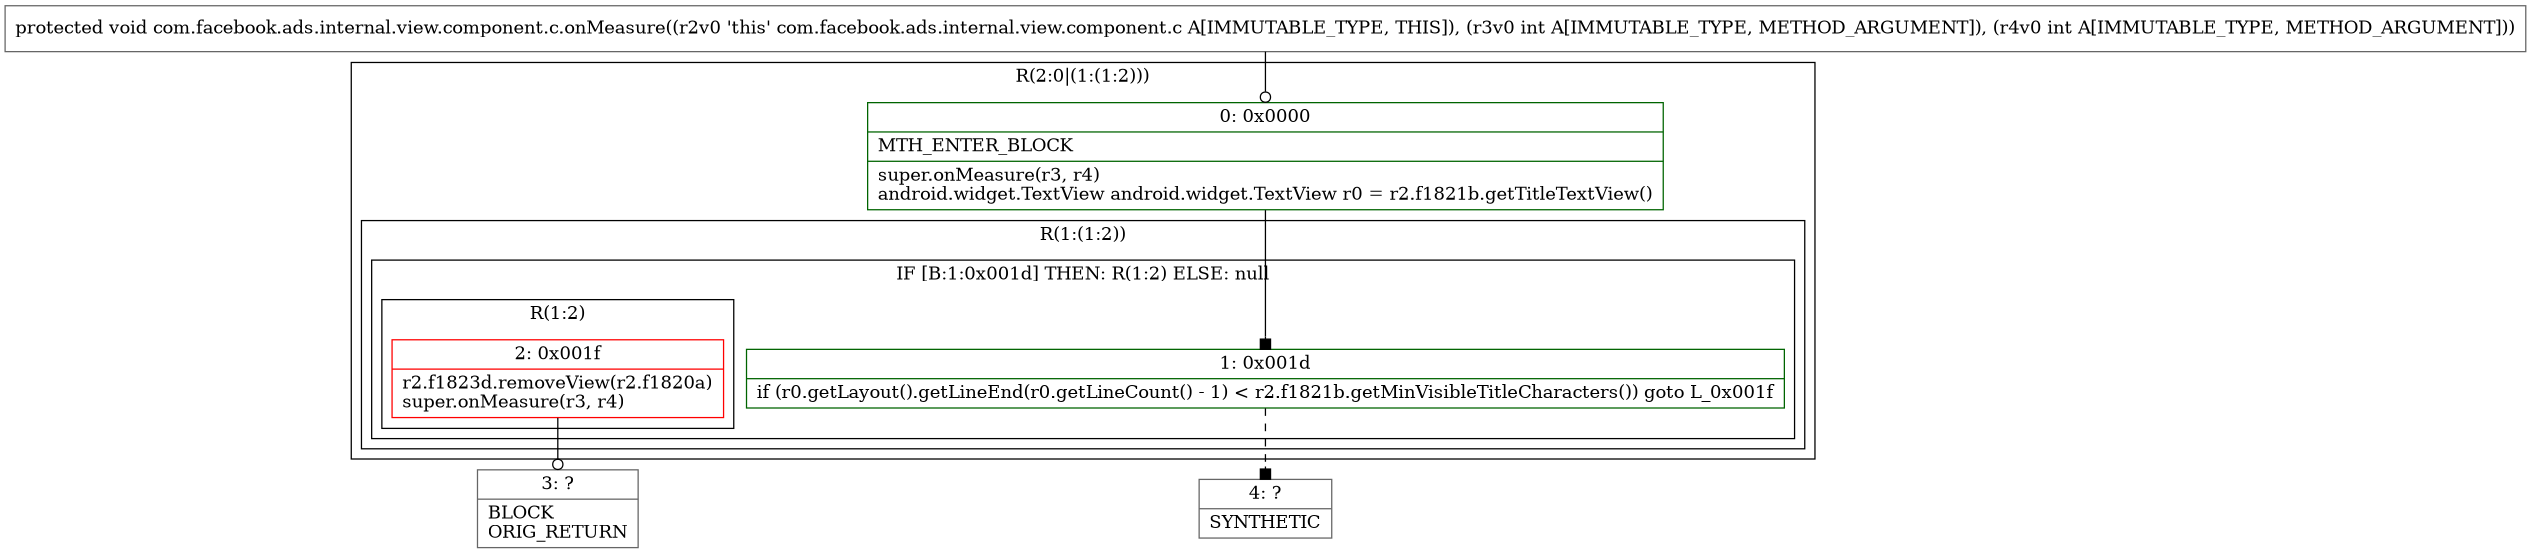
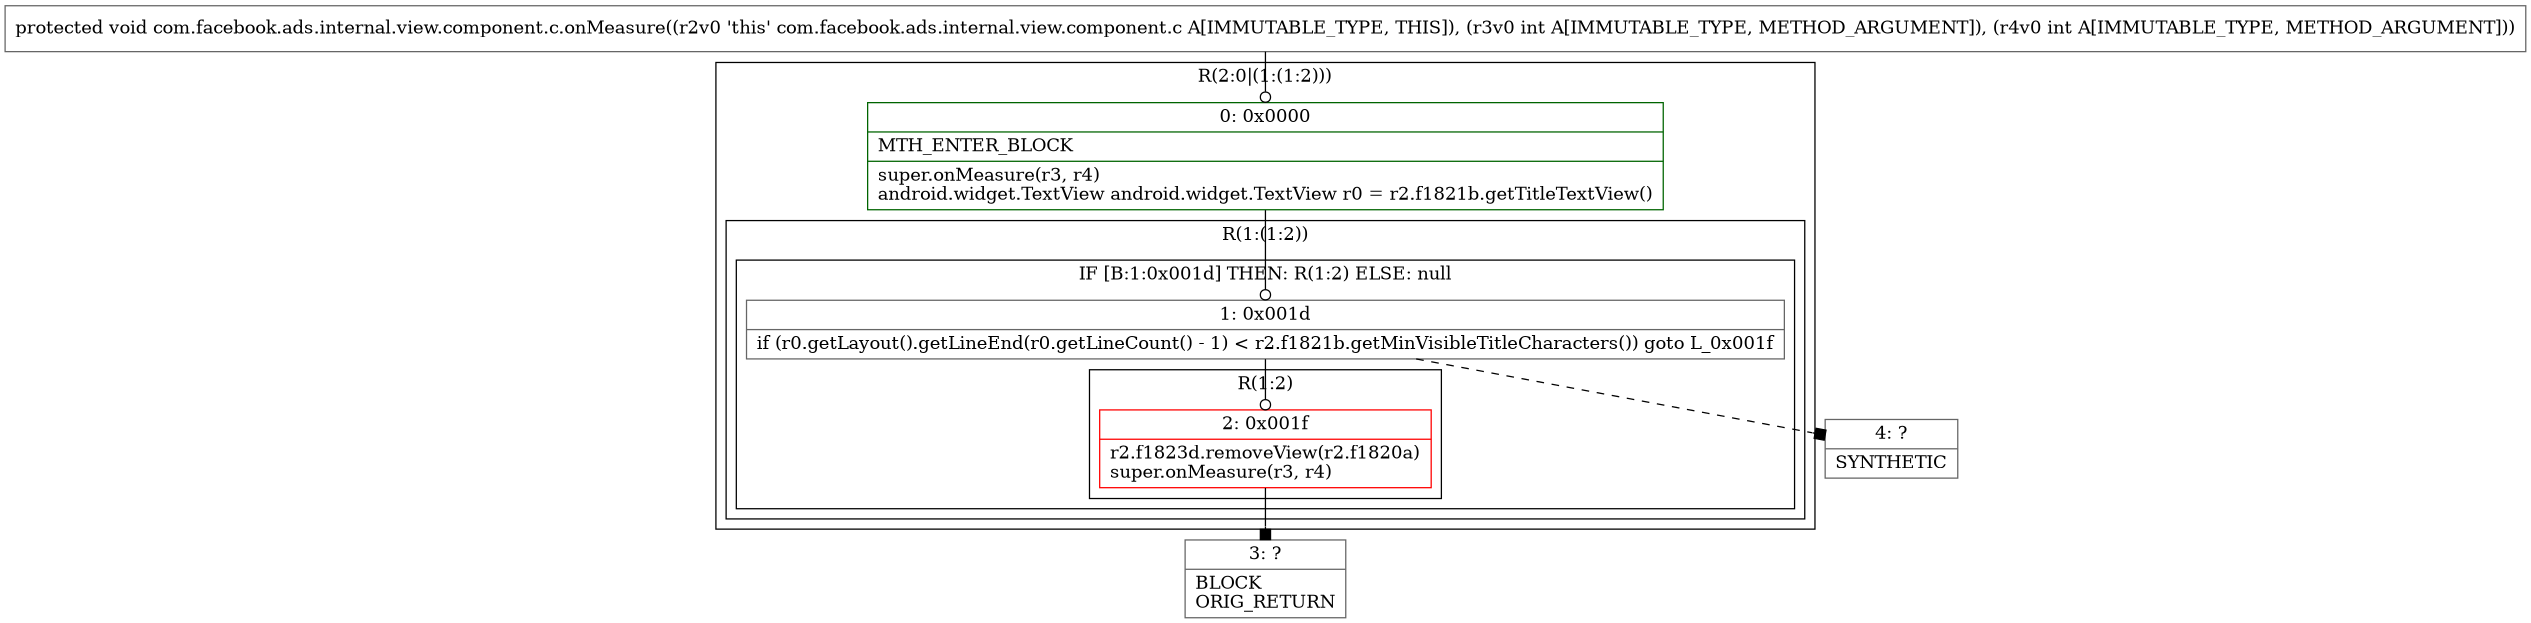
edge "0: 0x0000" -> "1: 0x001d": arrowhead box -> odot
edge "1: 0x001d" -> "2: 0x001f": added
node "1: 0x001d": color darkgreen -> gray40
edge "2: 0x001f" -> "3: ?": arrowhead odot -> box
